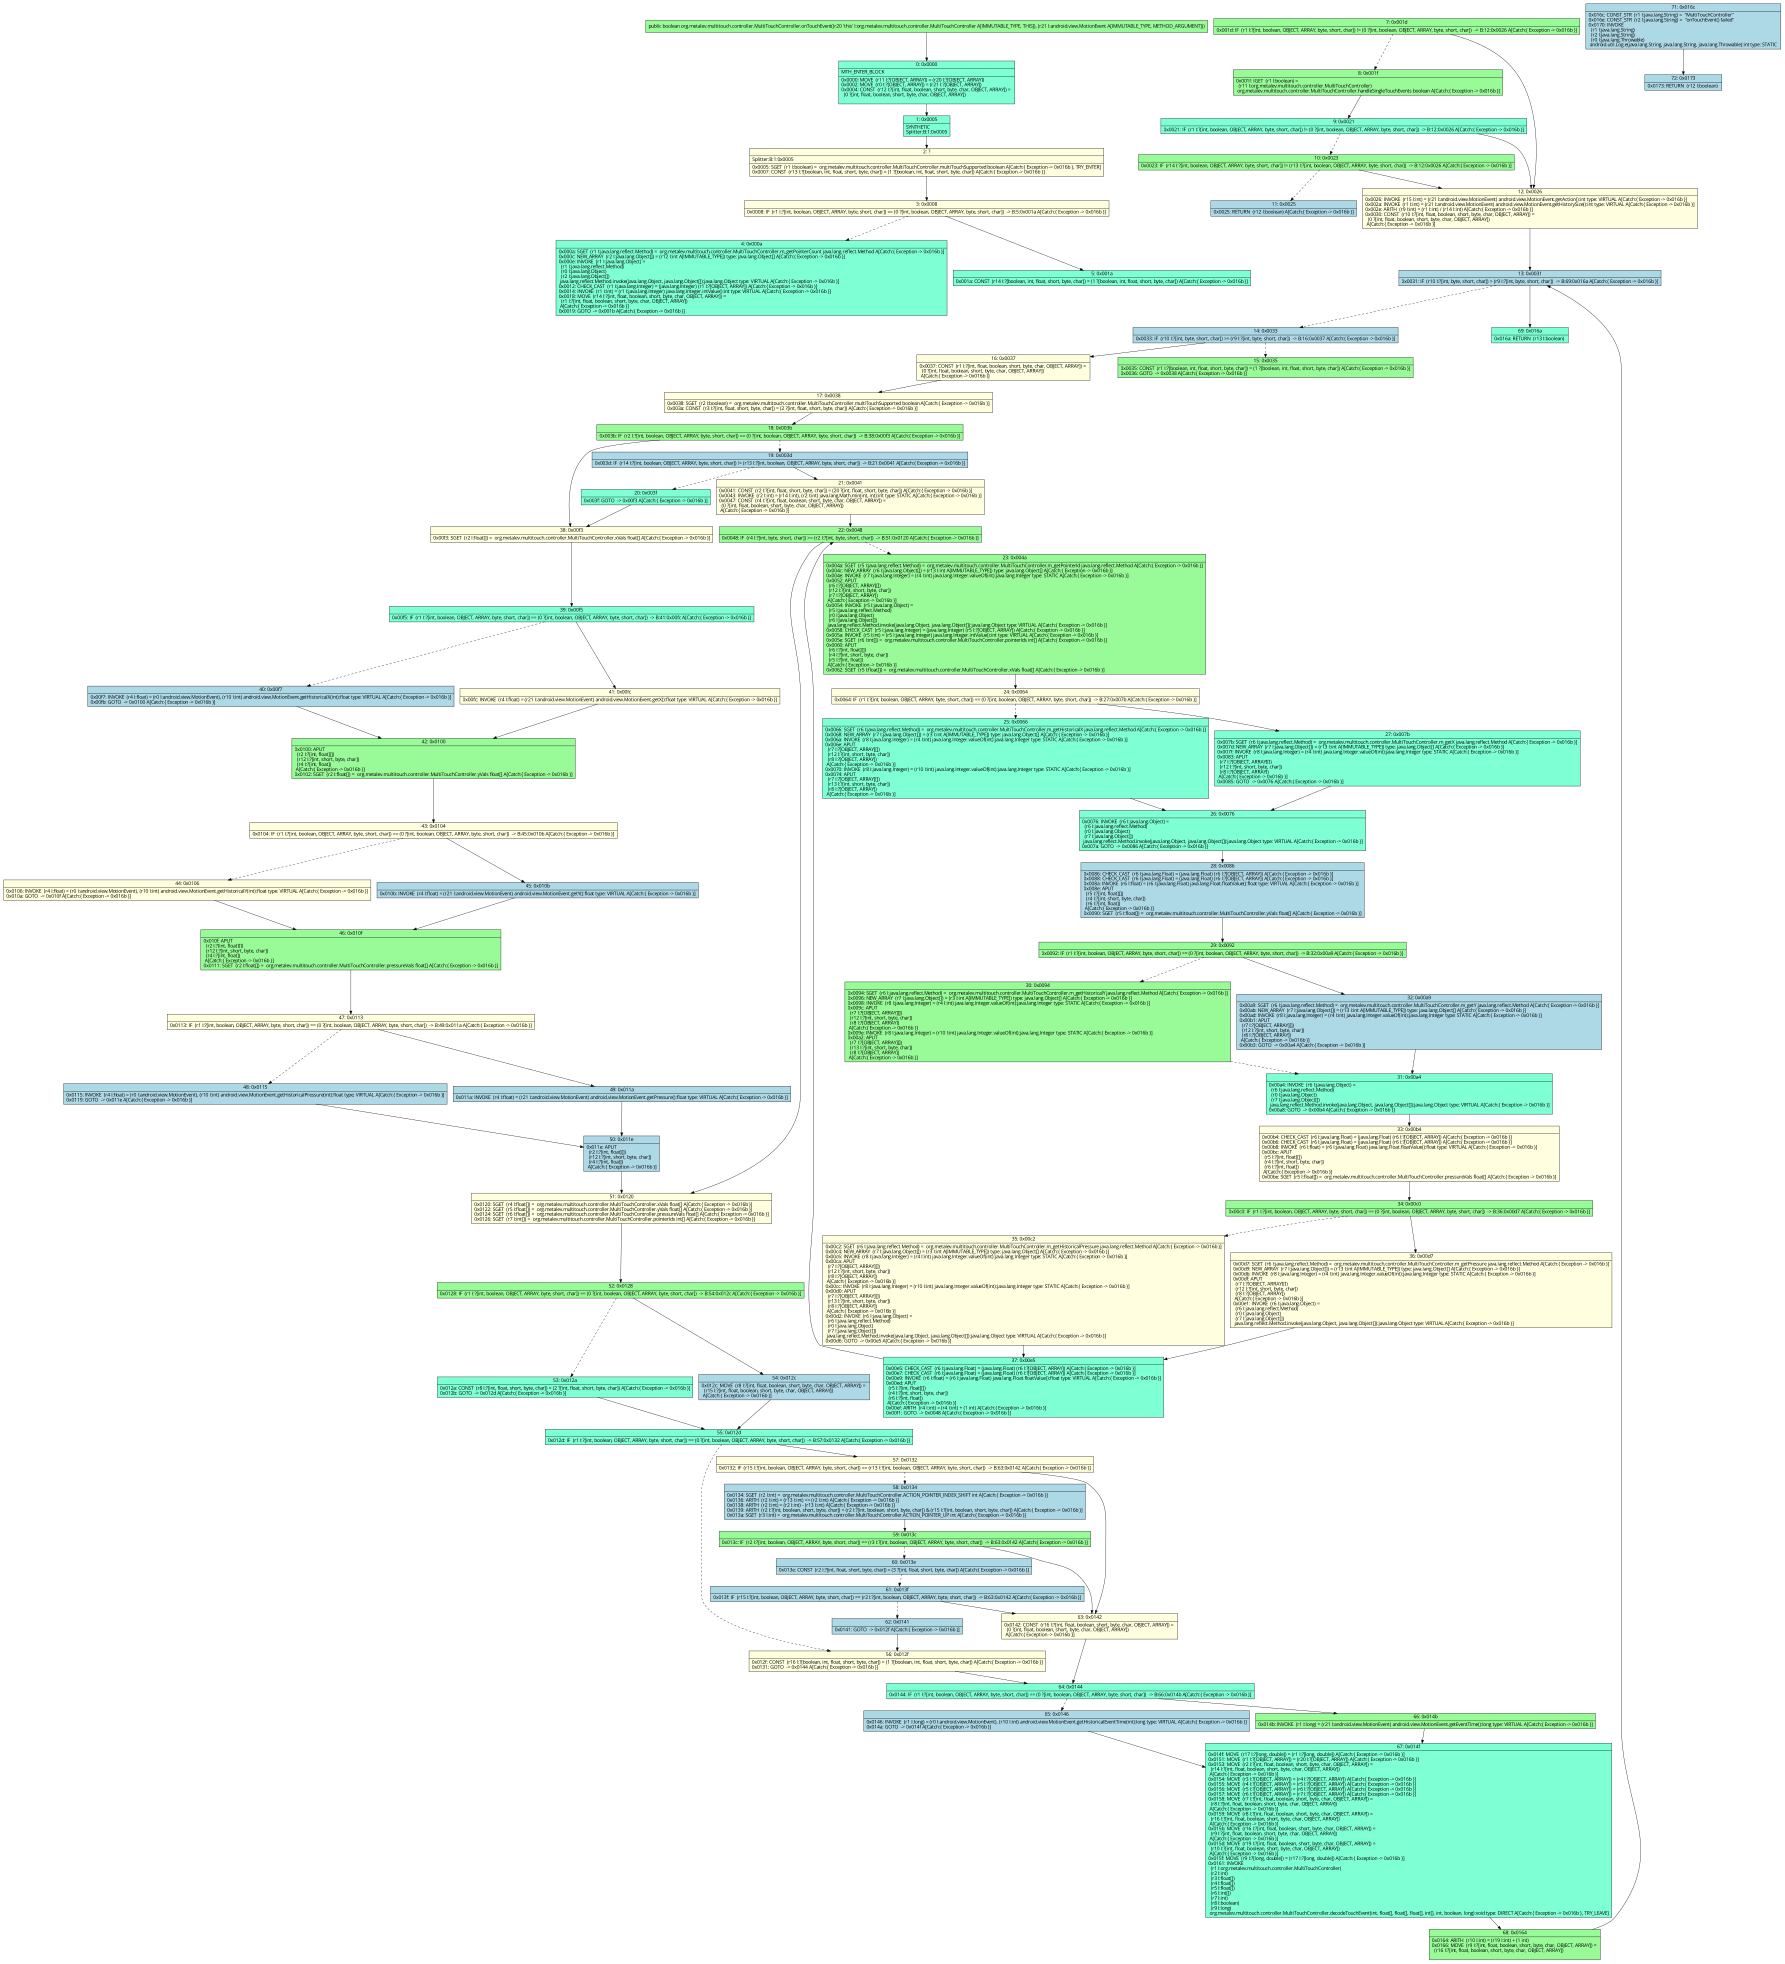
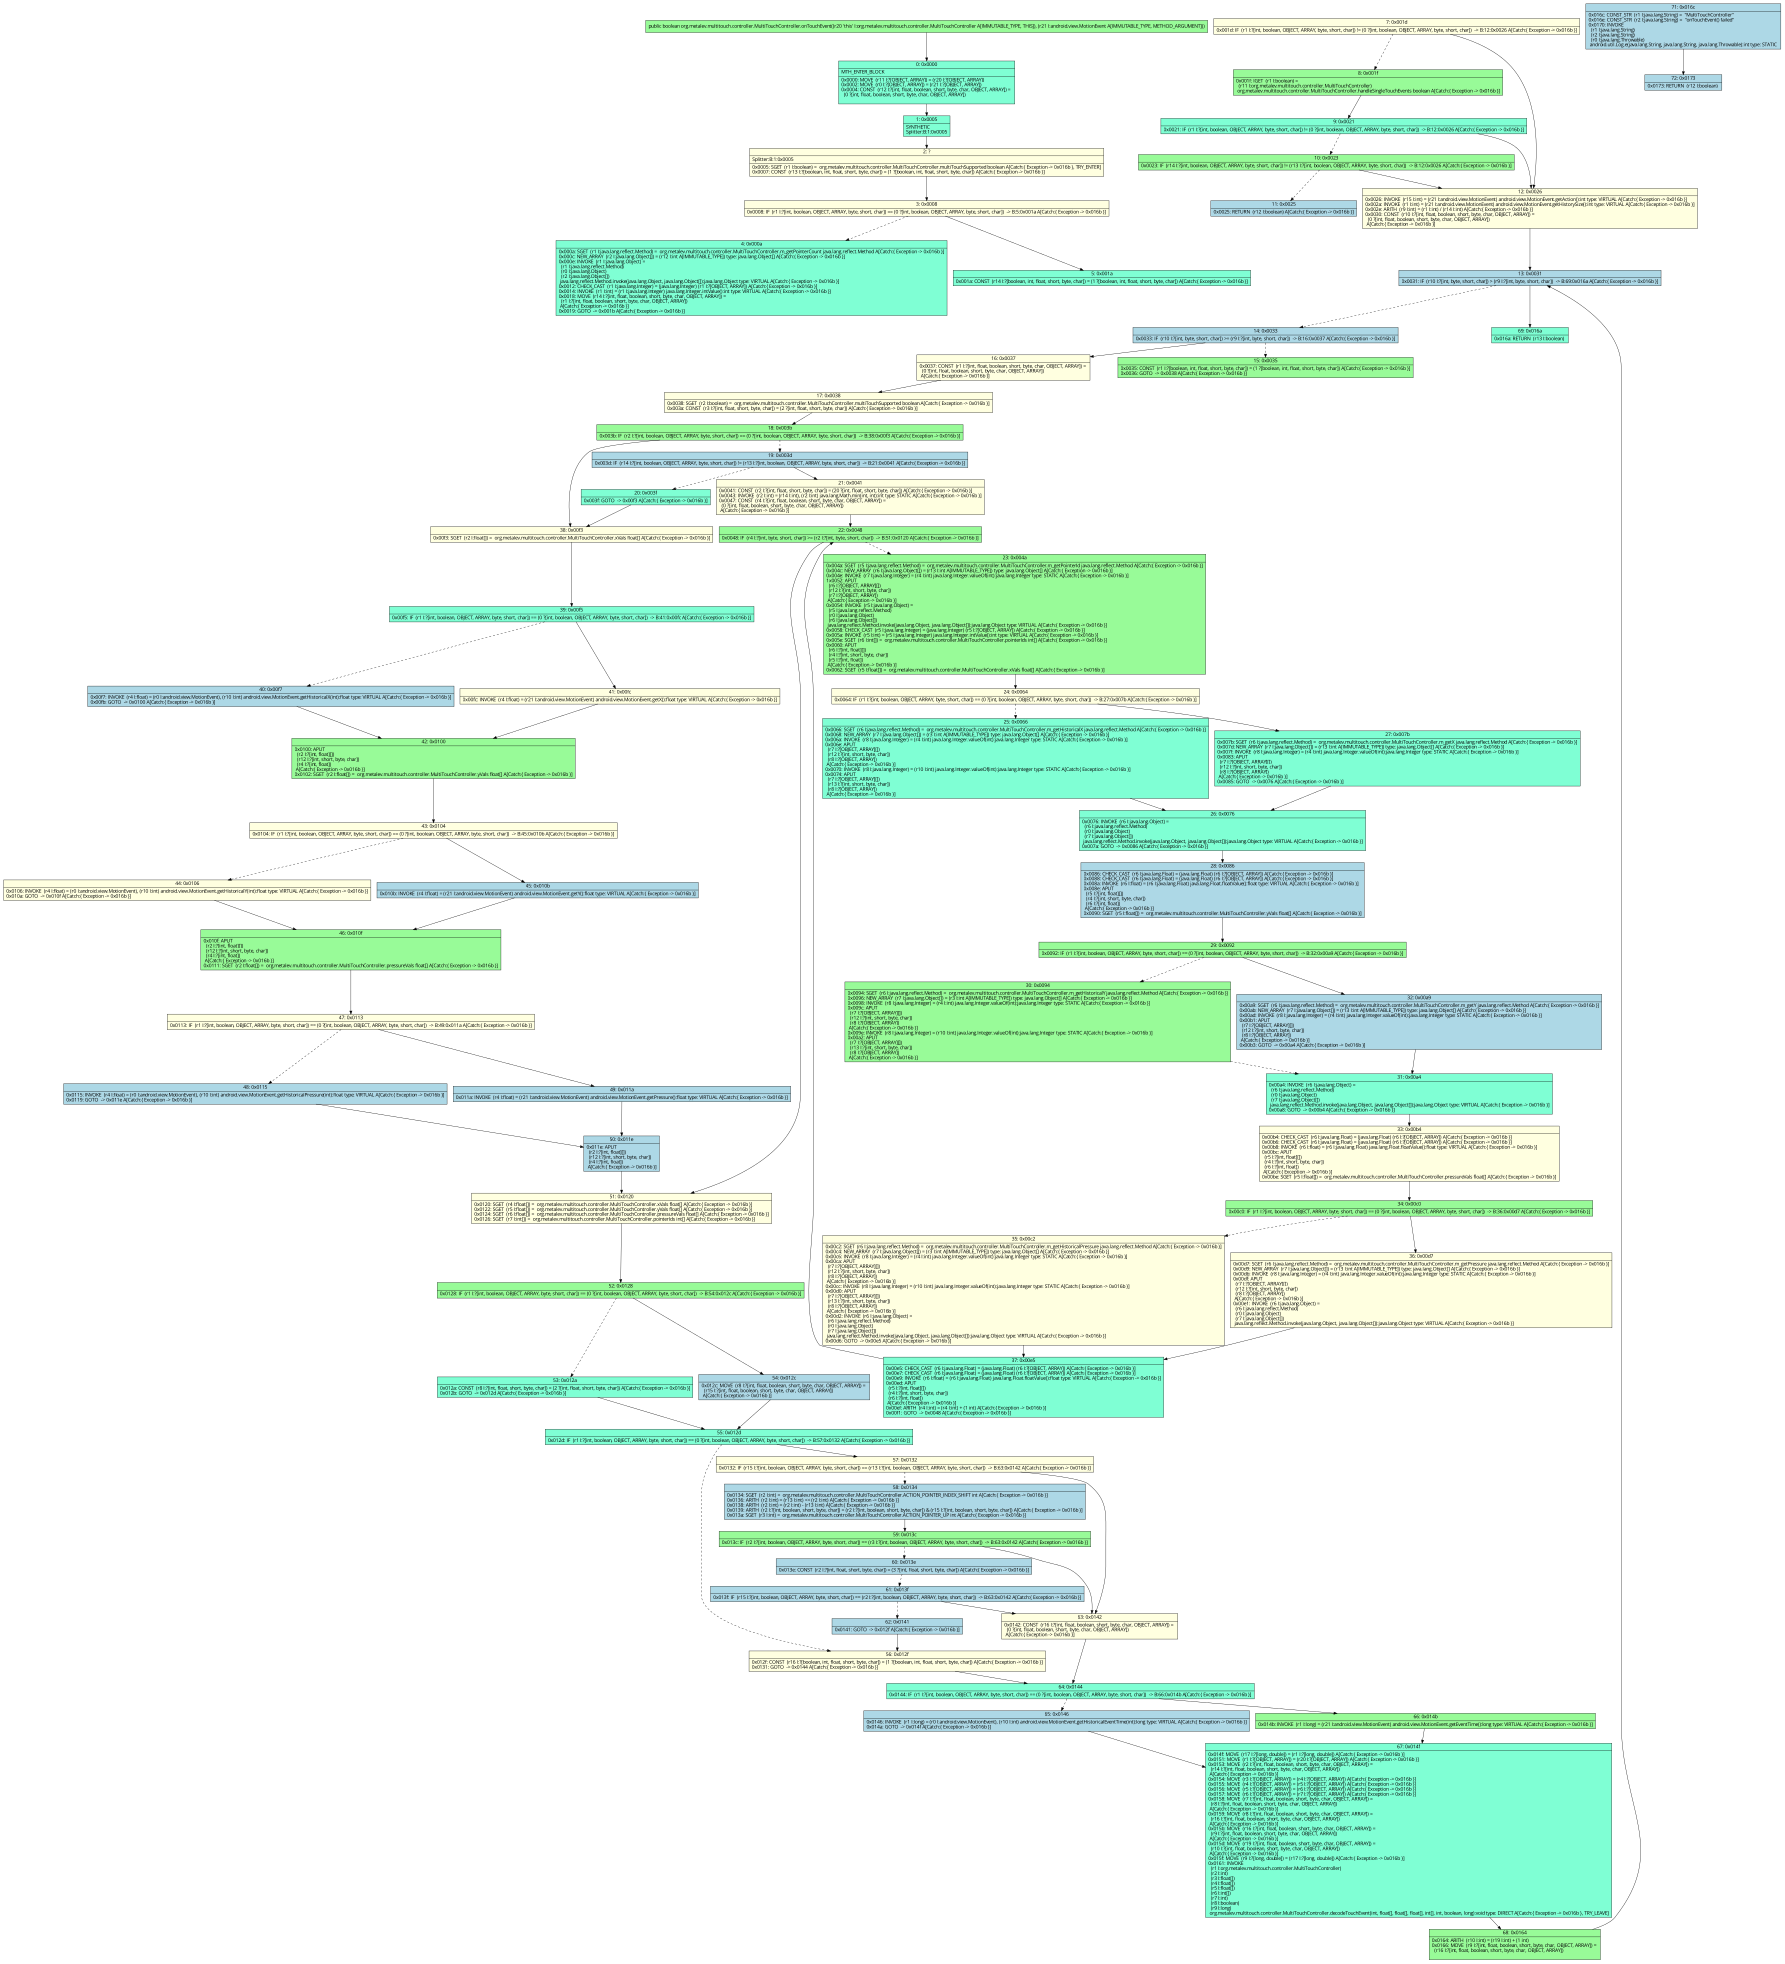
node "7: 0x001d": fillcolor palegreen -> lightyellow
node "23: 0x004a": text "0x0052: APUT" -> "1x0052: APUT"
